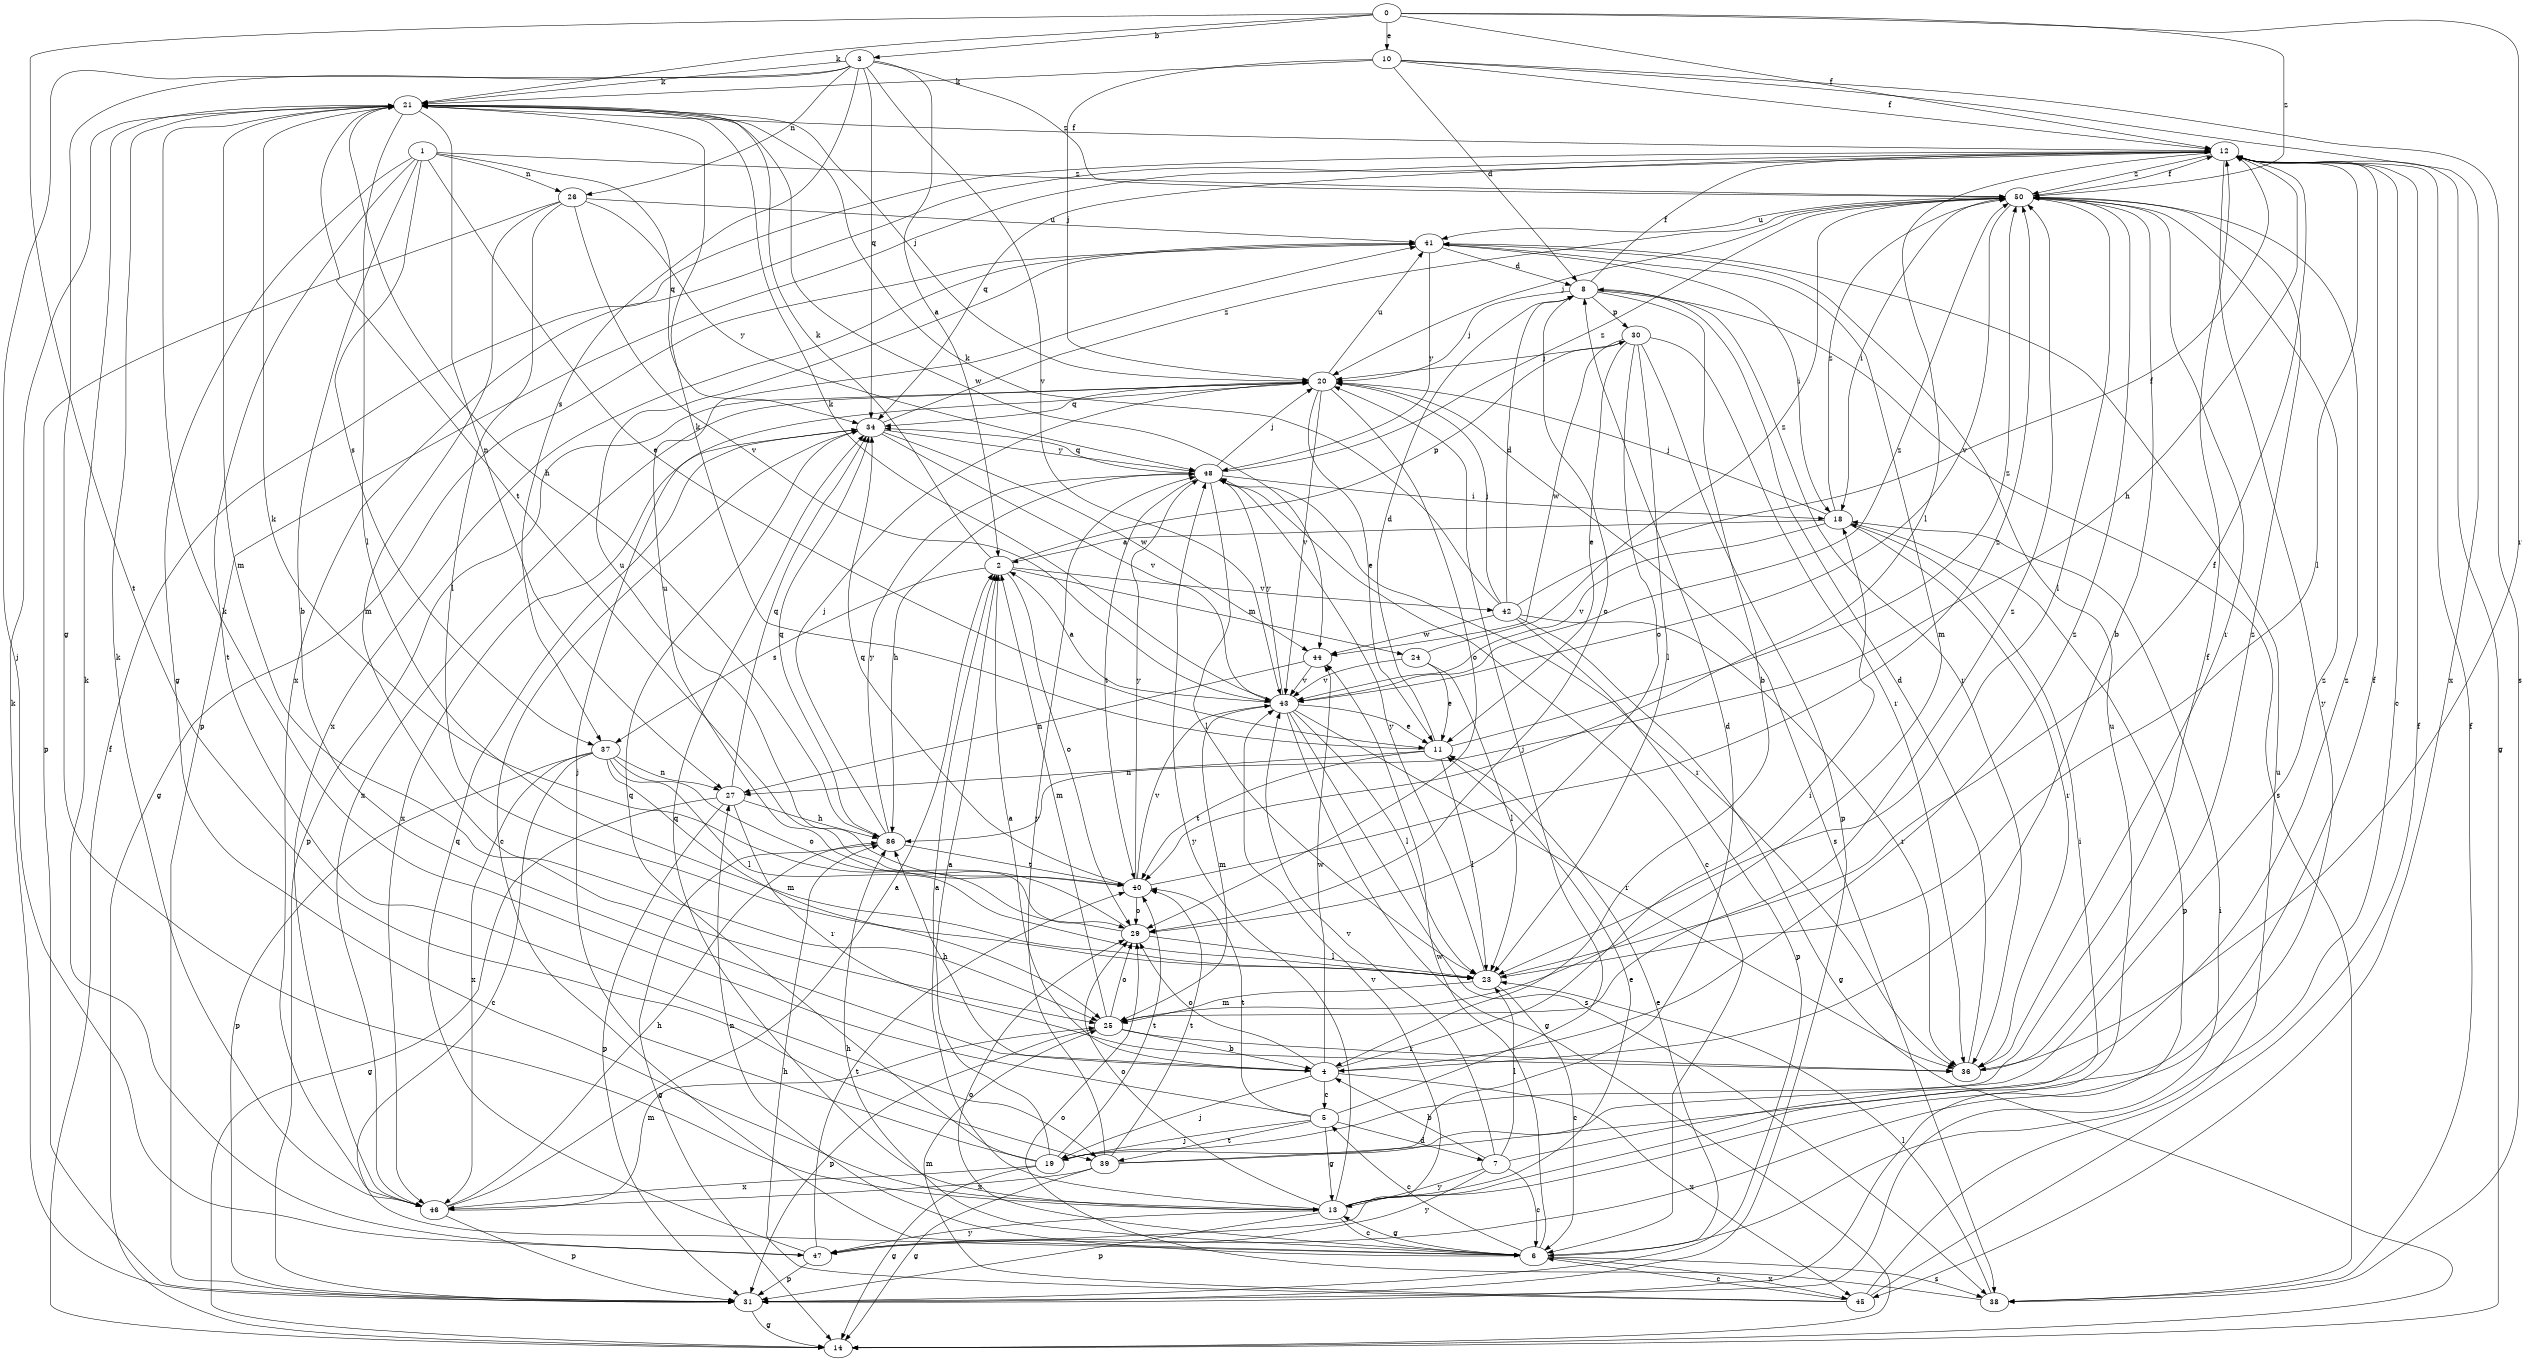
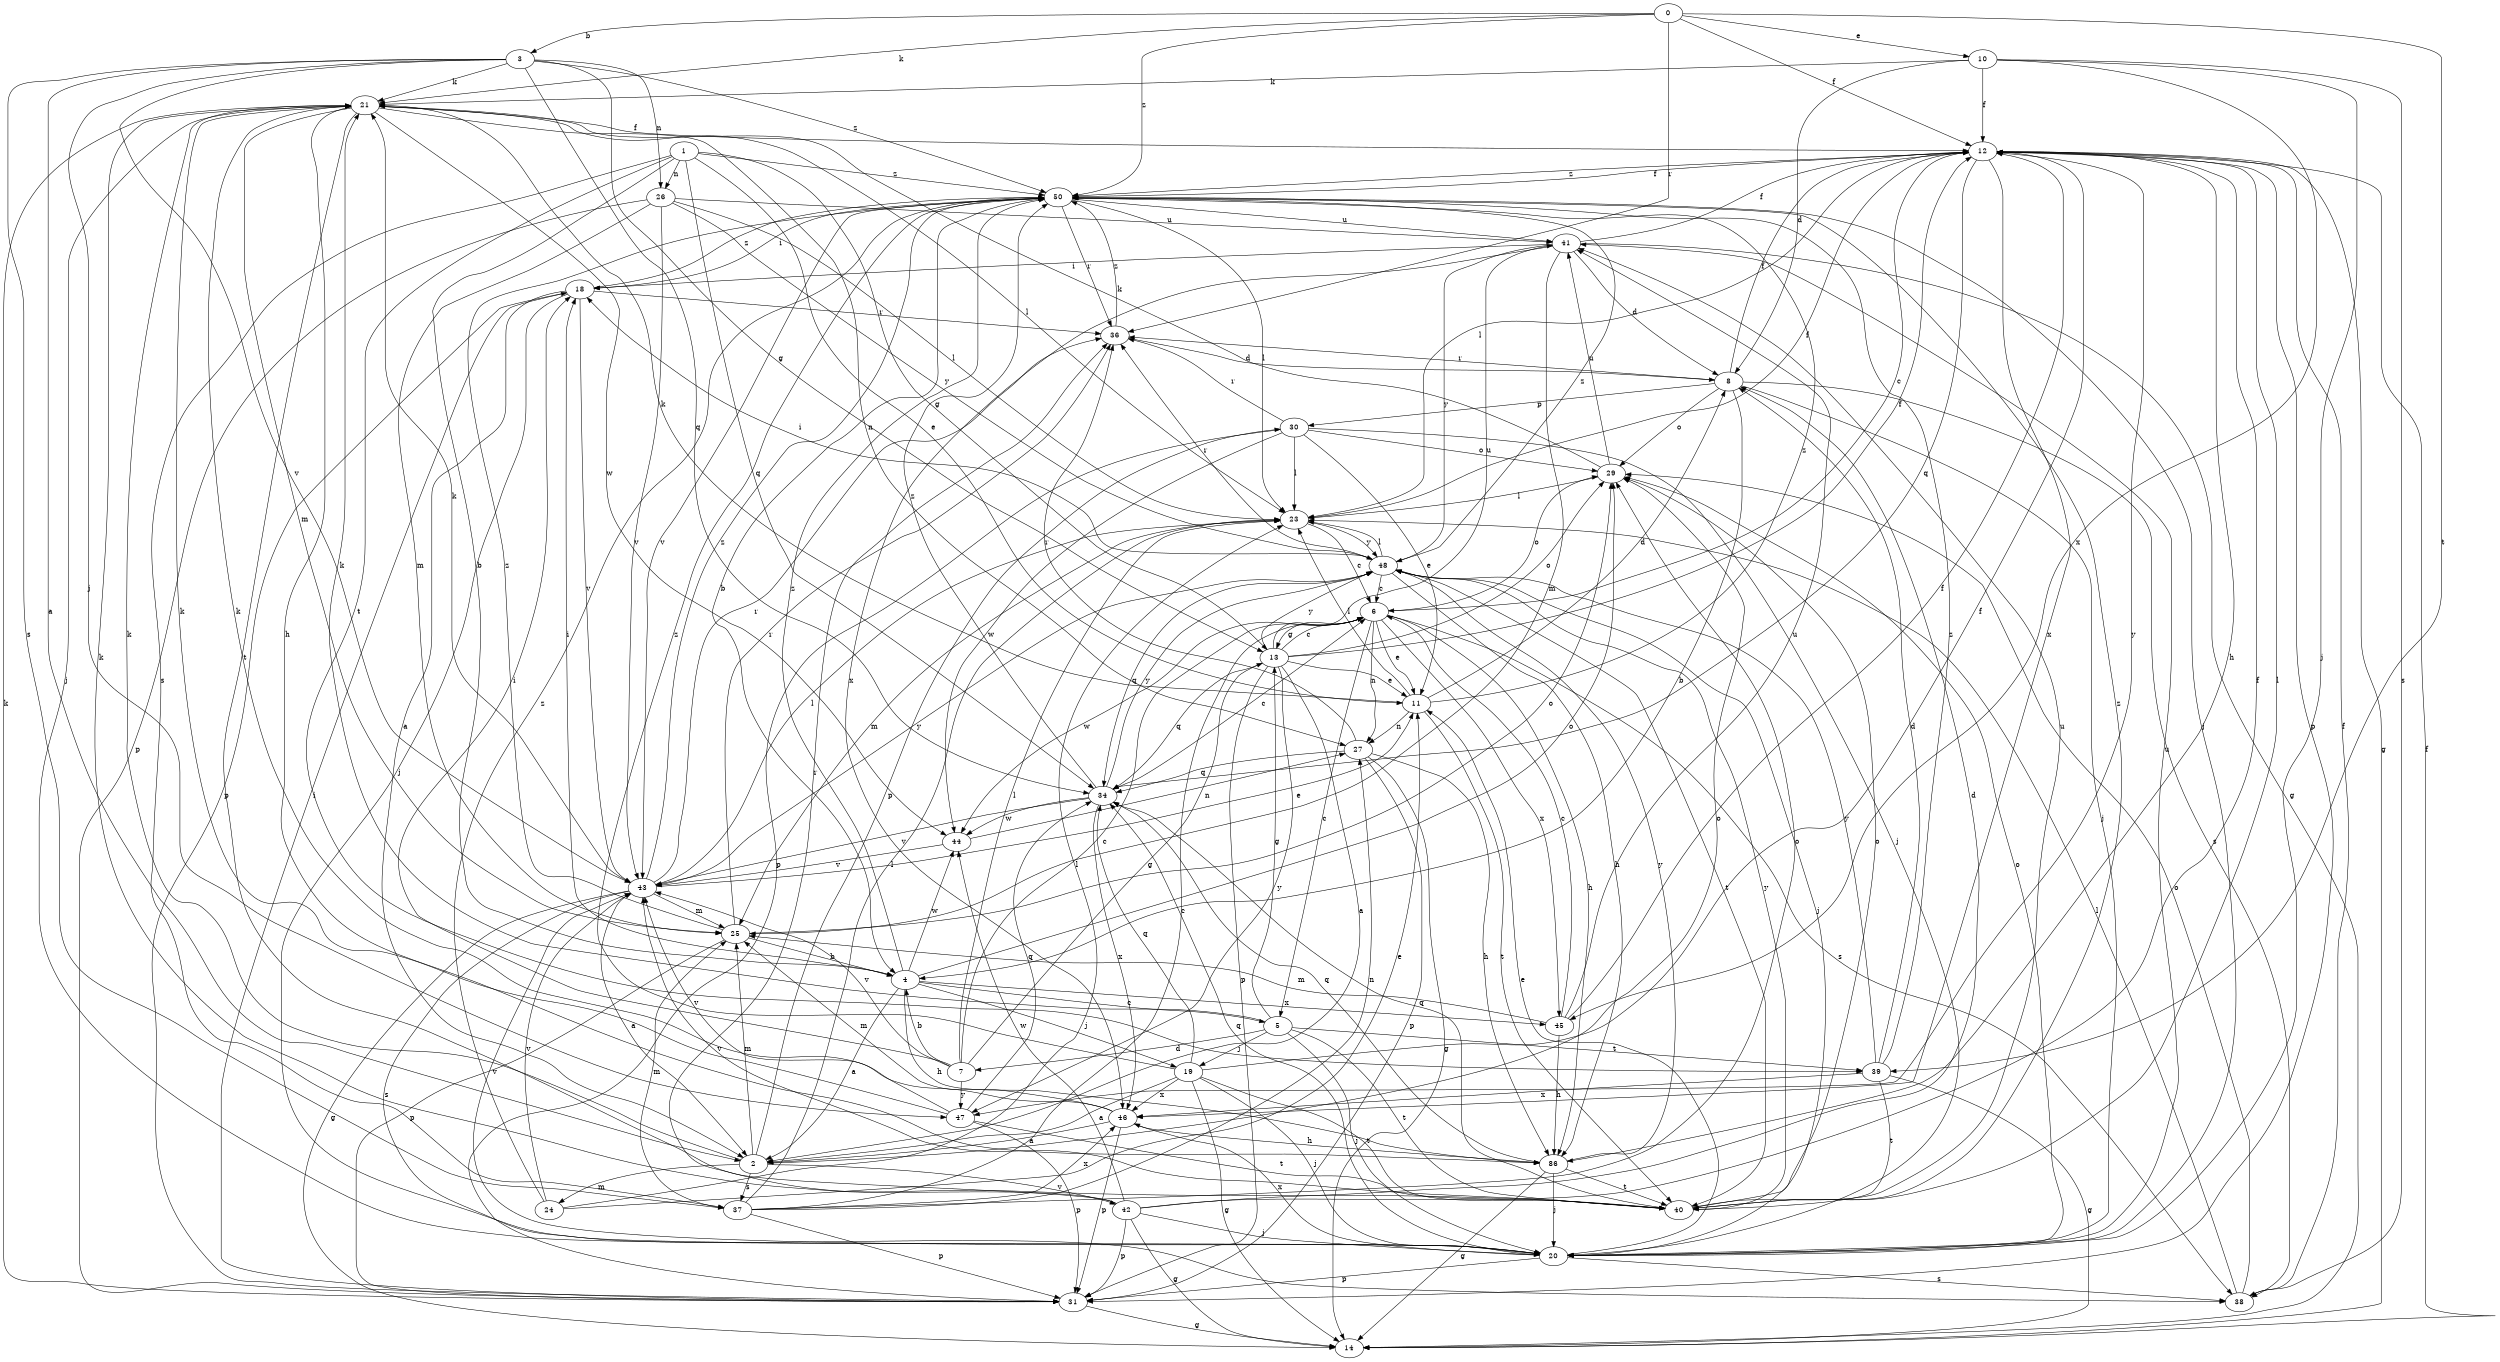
edge "41" -> "12": added, label "f"
edge "25" -> "2": reversed
edge "7" -> "13": label "y" -> "g"
